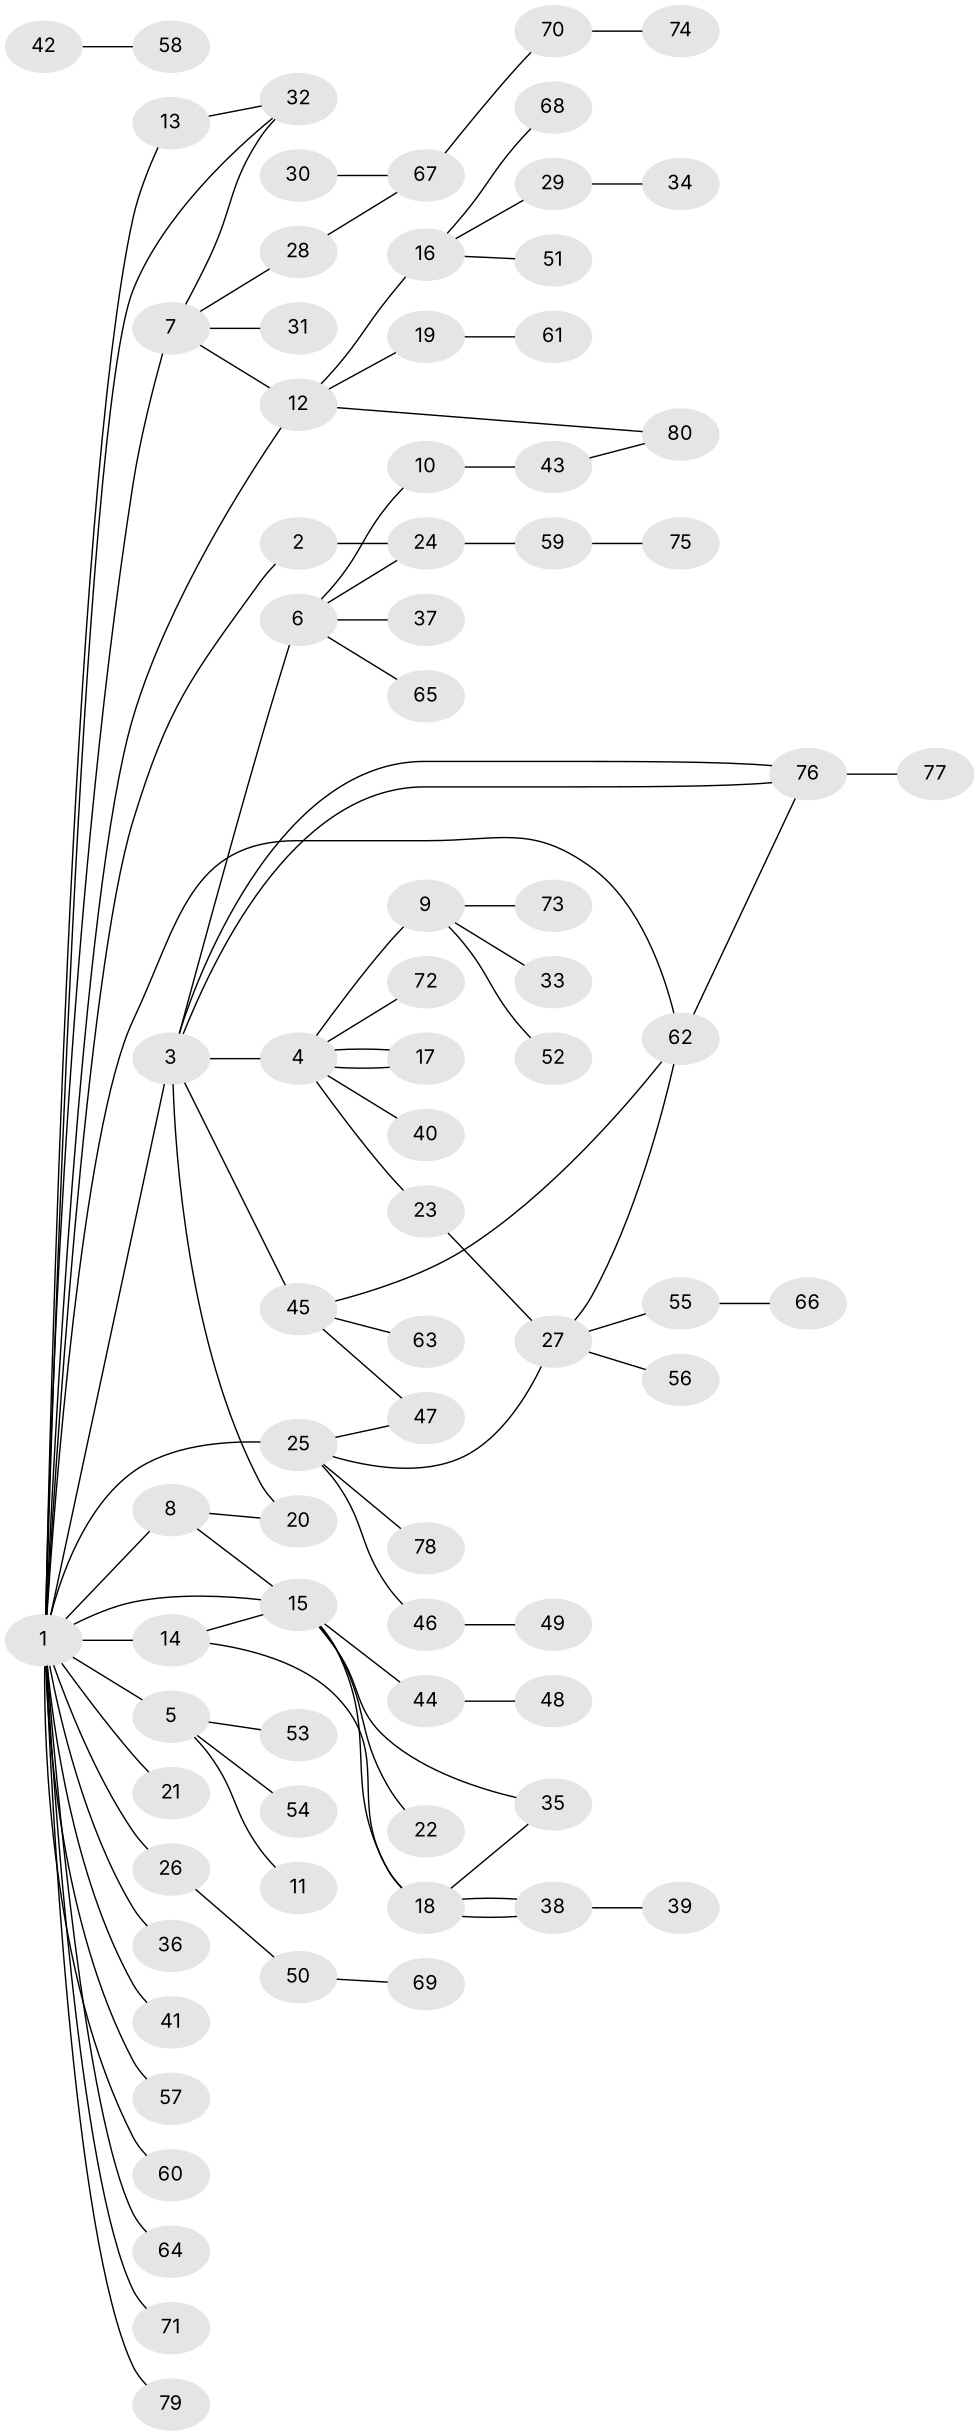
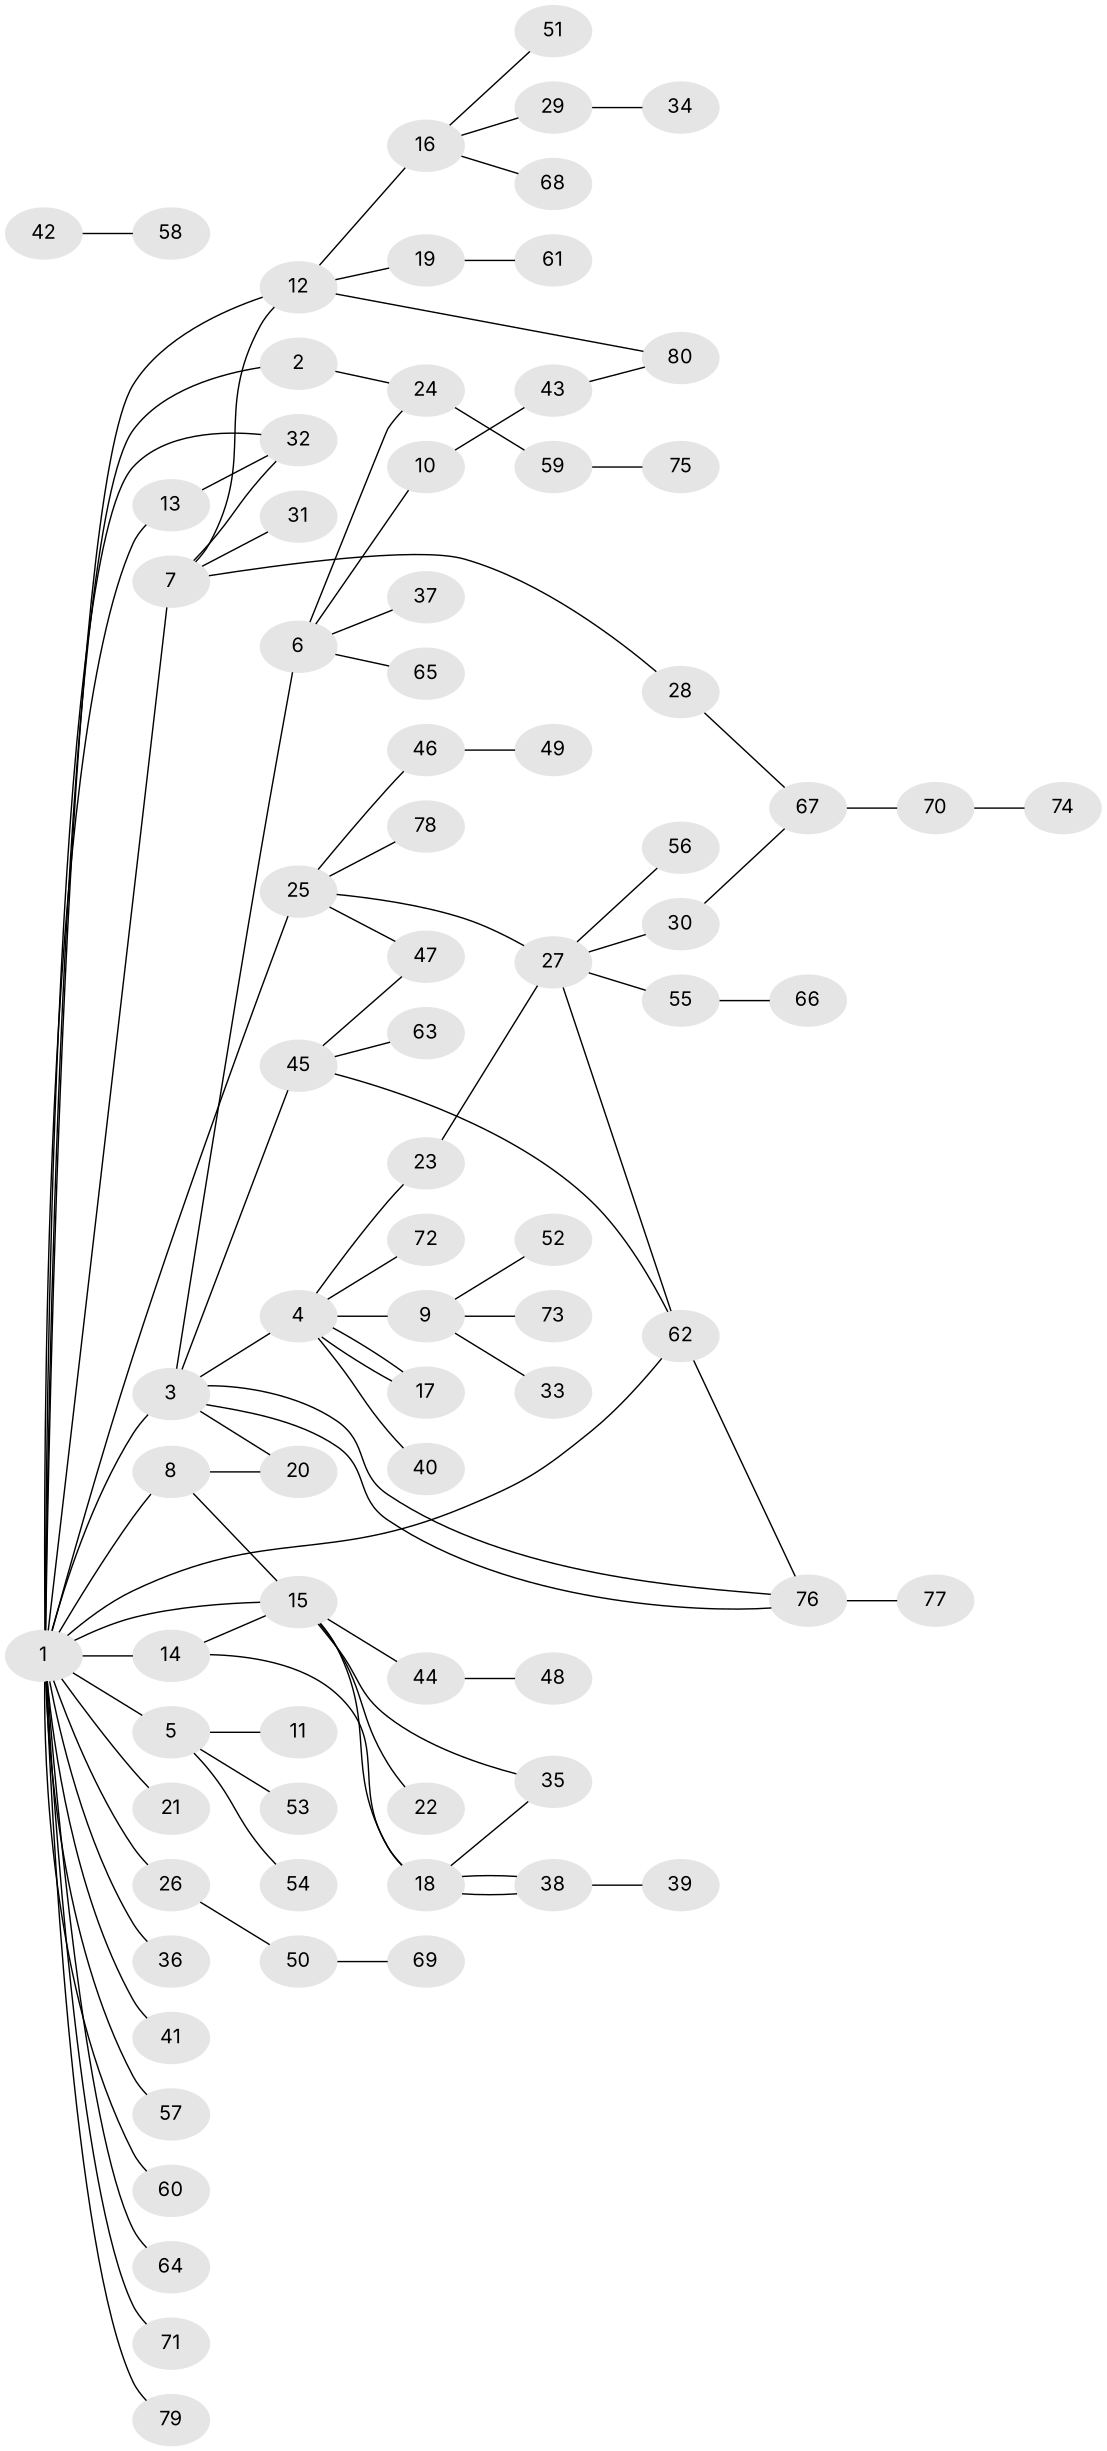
edge "30" -- "27": added
